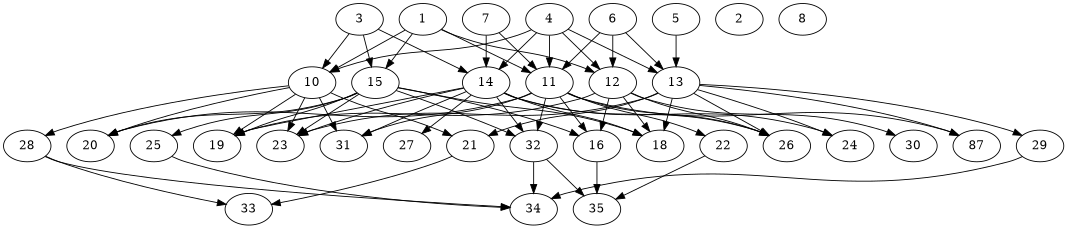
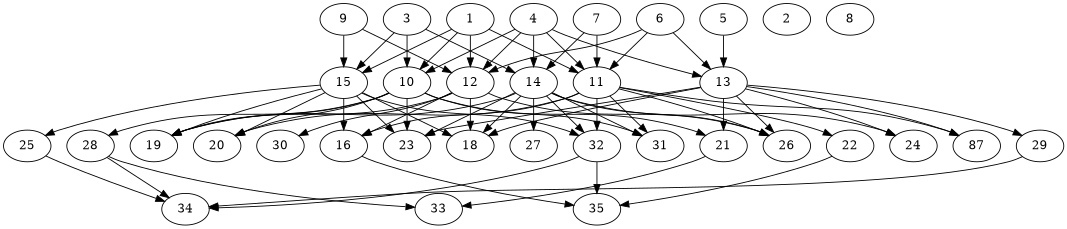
node "9": added
